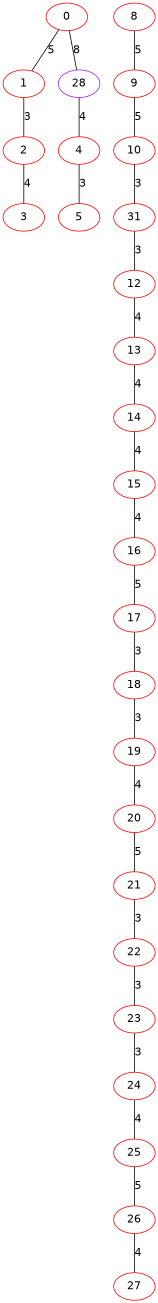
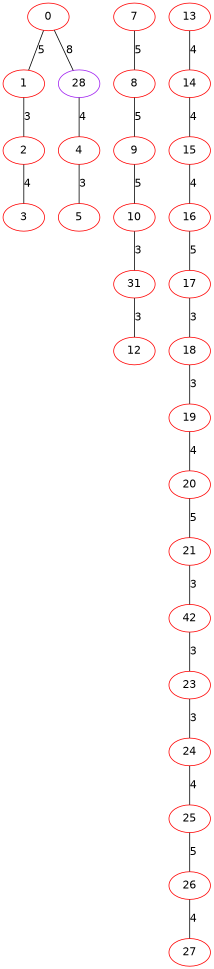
node "7": added
edge "12" -- "13": removed, label "4"
node "22": label "22" -> "42"
